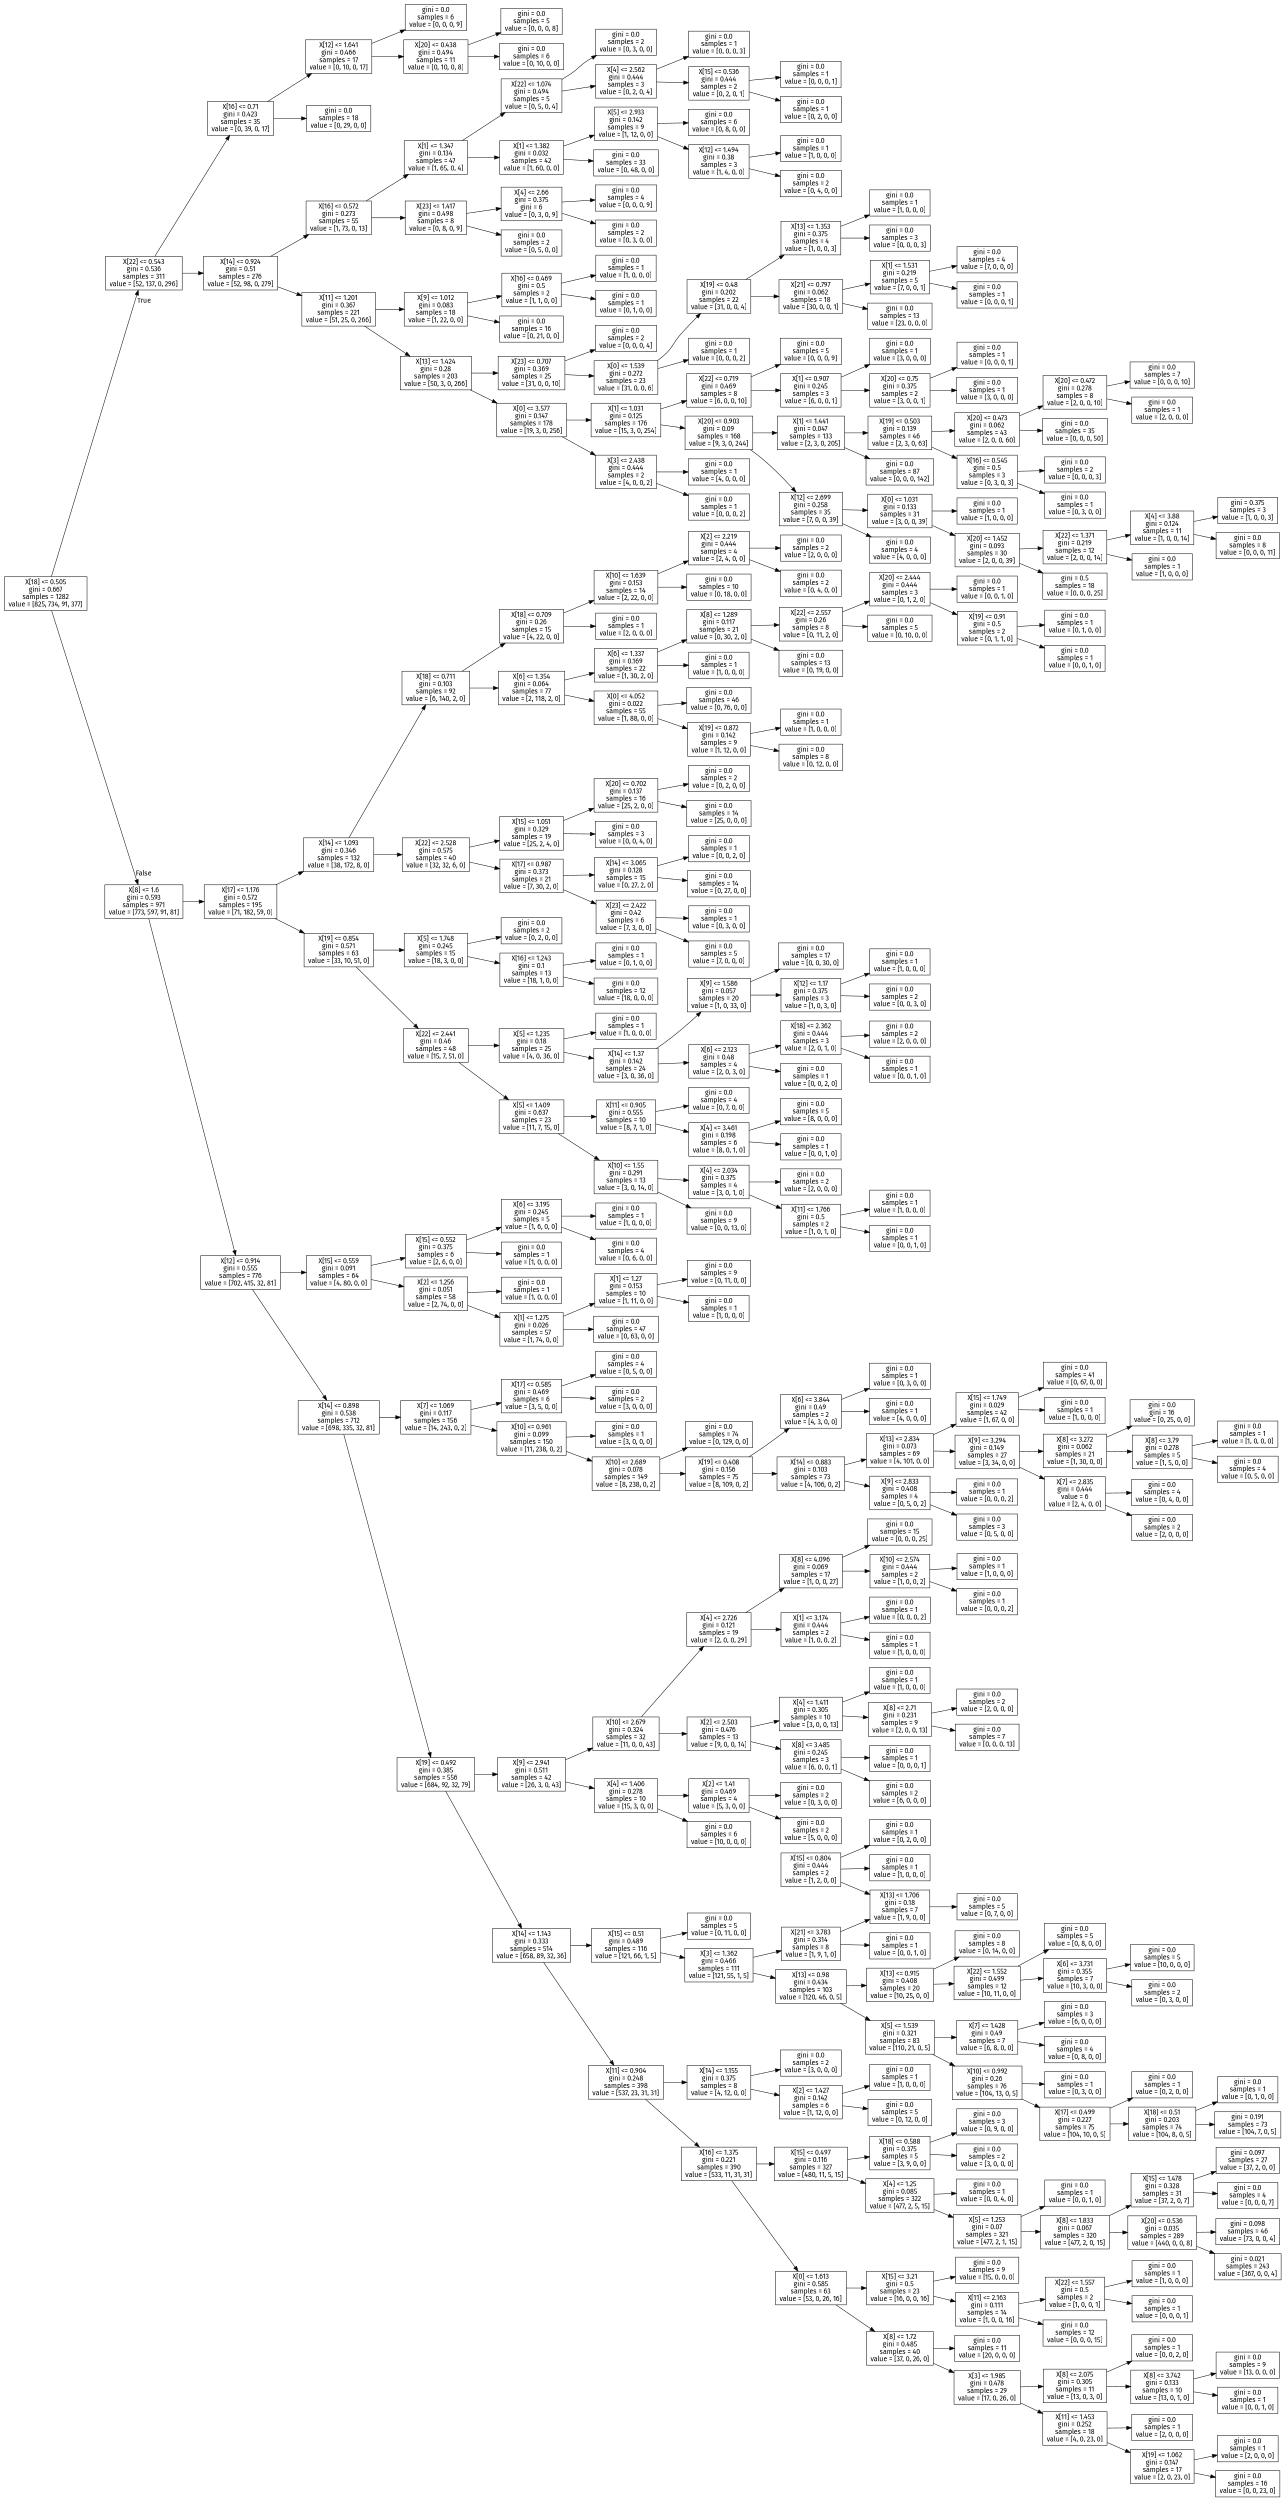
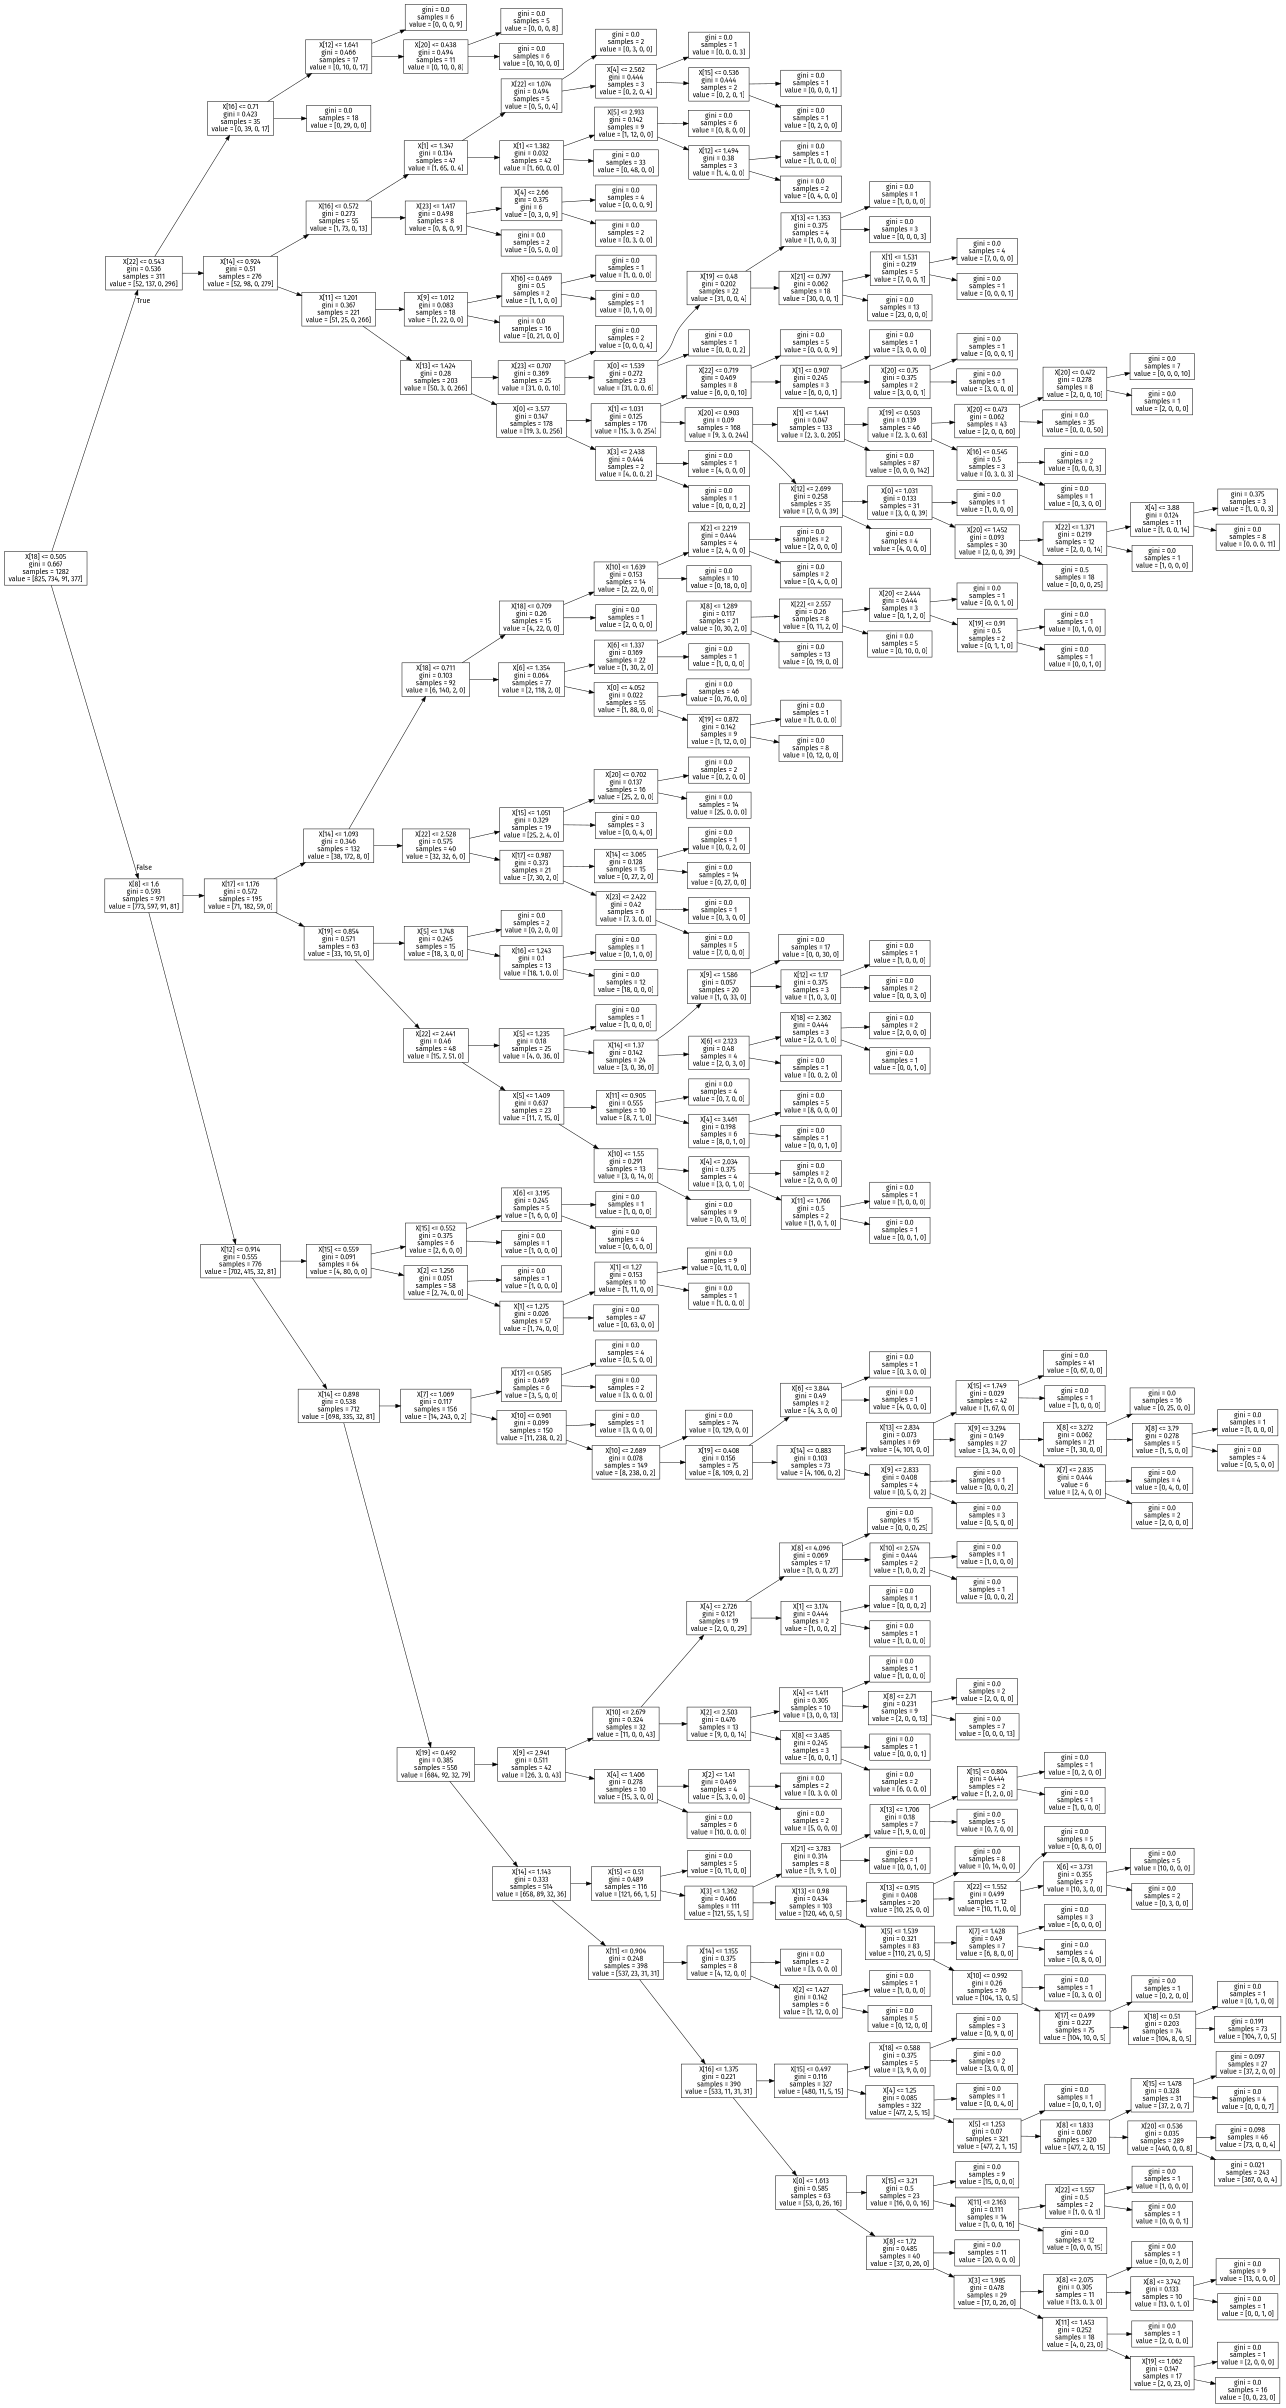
node "gini = 0.0 gini = 16 value = [0, 25, 0, 0]": label "gini = 0.0 gini = 16 value = [0, 25, 0, 0]" -> "gini = 0.0 samples = 16 value = [0, 25, 0, 0]"
edge "X[15] <= 0.804 gini = 0.444 samples = 2 value = [1, 2, 0, 0]" -> "X[13] <= 1.706 gini = 0.18 samples = 7 value = [1, 9, 0, 0]": reversed
